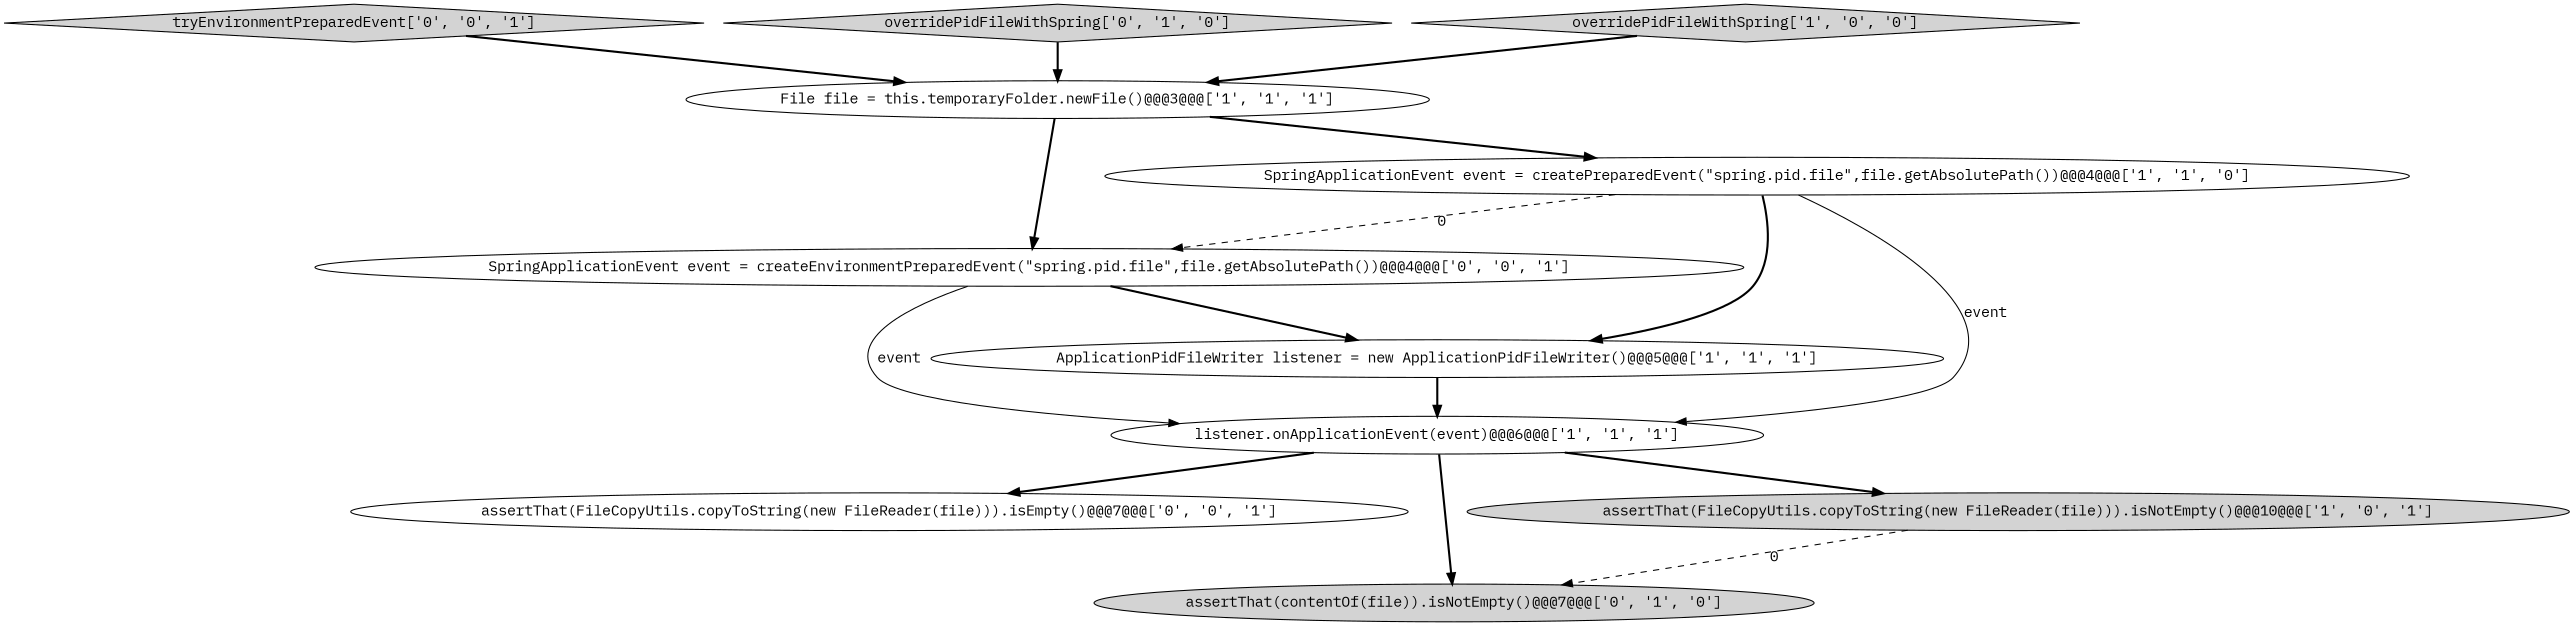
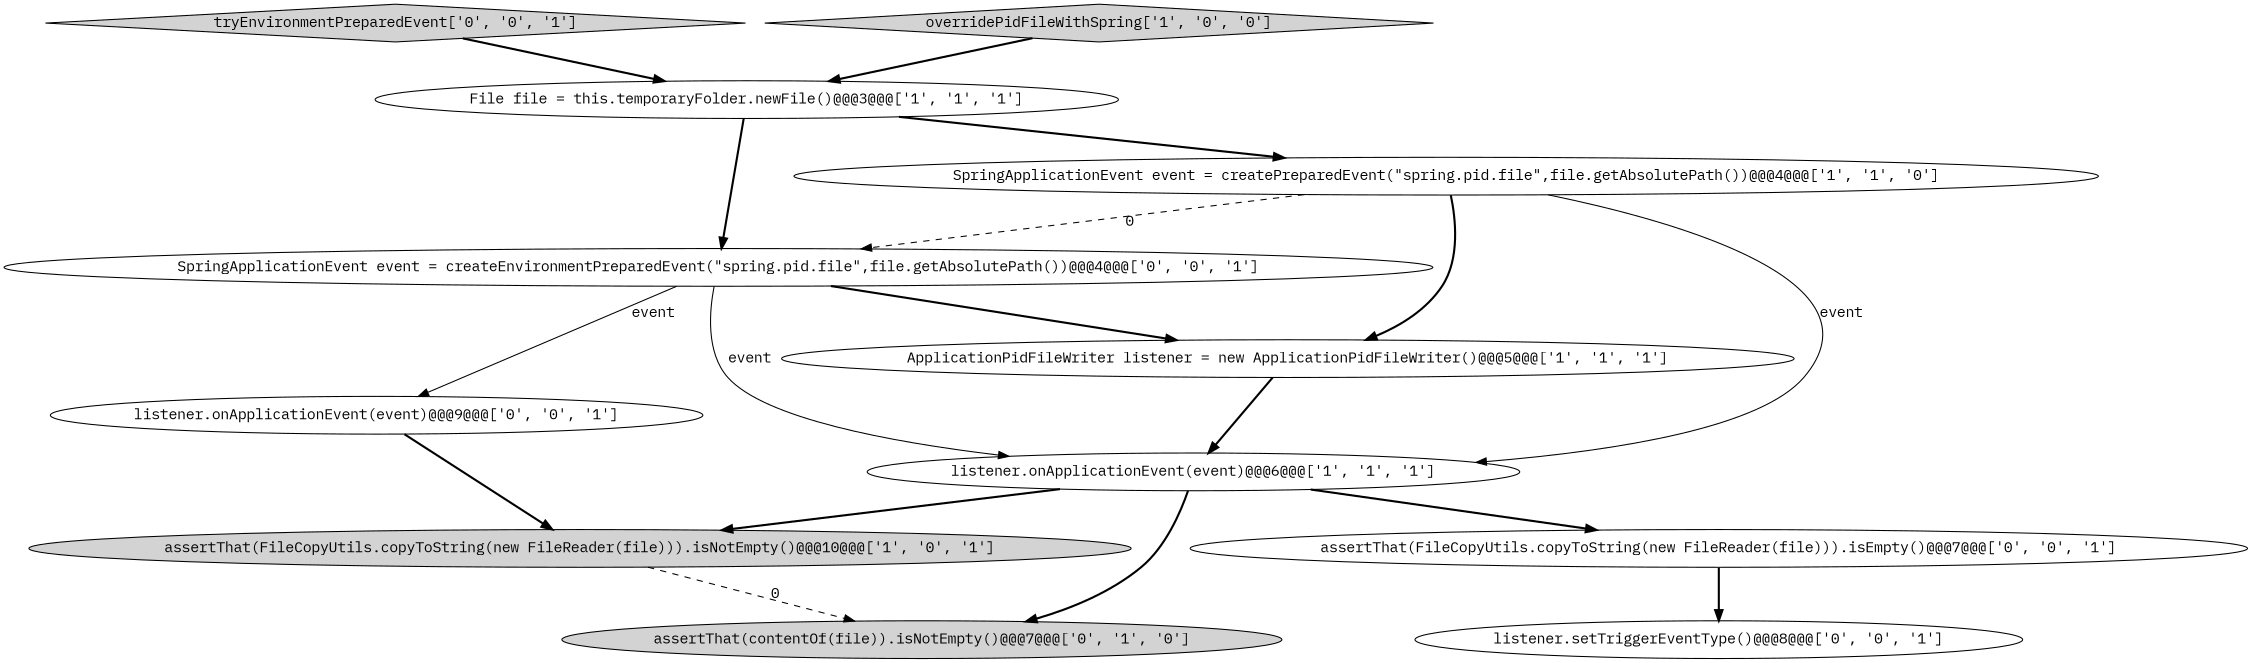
node "overridePidFileWithSpring['0', '1', '0']": removed
node "listener.onApplicationEvent(event)@@@9@@@['0', '0', '1']": added
node "listener.setTriggerEventType()@@@8@@@['0', '0', '1']": added
